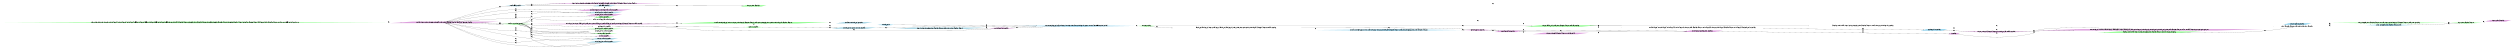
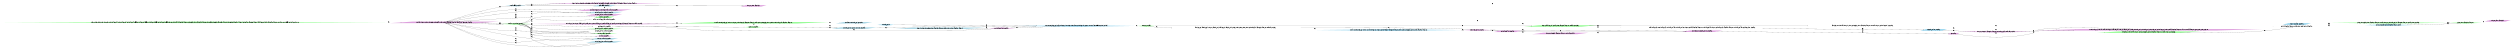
node "'sub esp, 0xc', 'push 0x0', 'call 0x8049540',": fillcolor palegreen -> plum
node "'test ecx, ecx', 'je 0x8049bcc',": label "'test ecx, ecx', 'je 0x8049bcc'," -> "'test ecx, ecx', 'je 0x8049baf',"
